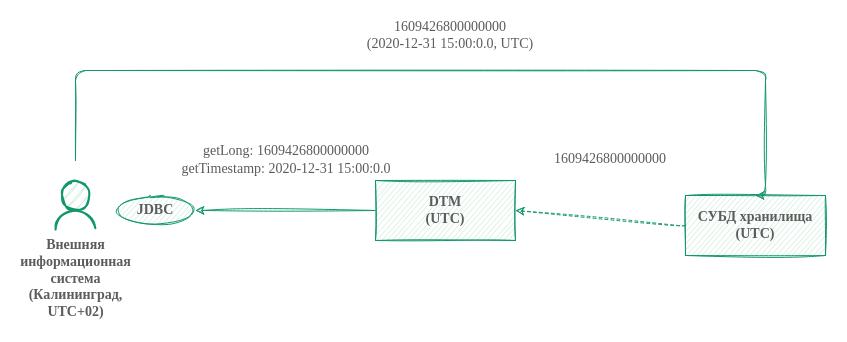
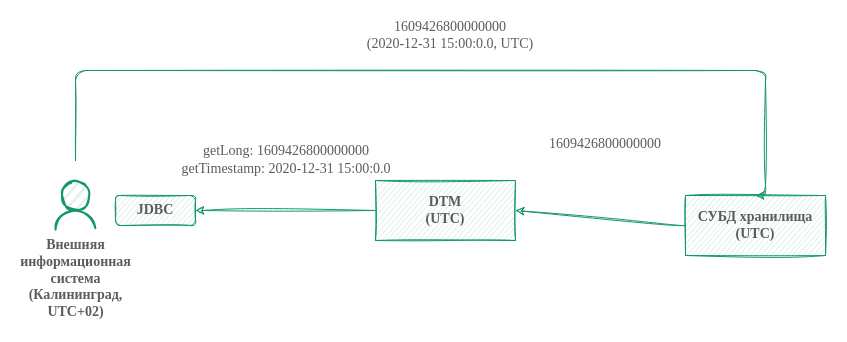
node "1609426800000000": moved (611, 160) -> (606, 145)
node "JDBC": shape ellipse -> rounded rectangle
edge "СУБД хранилища (UTC)" -> "DTM (UTC)": style dashed -> solid
